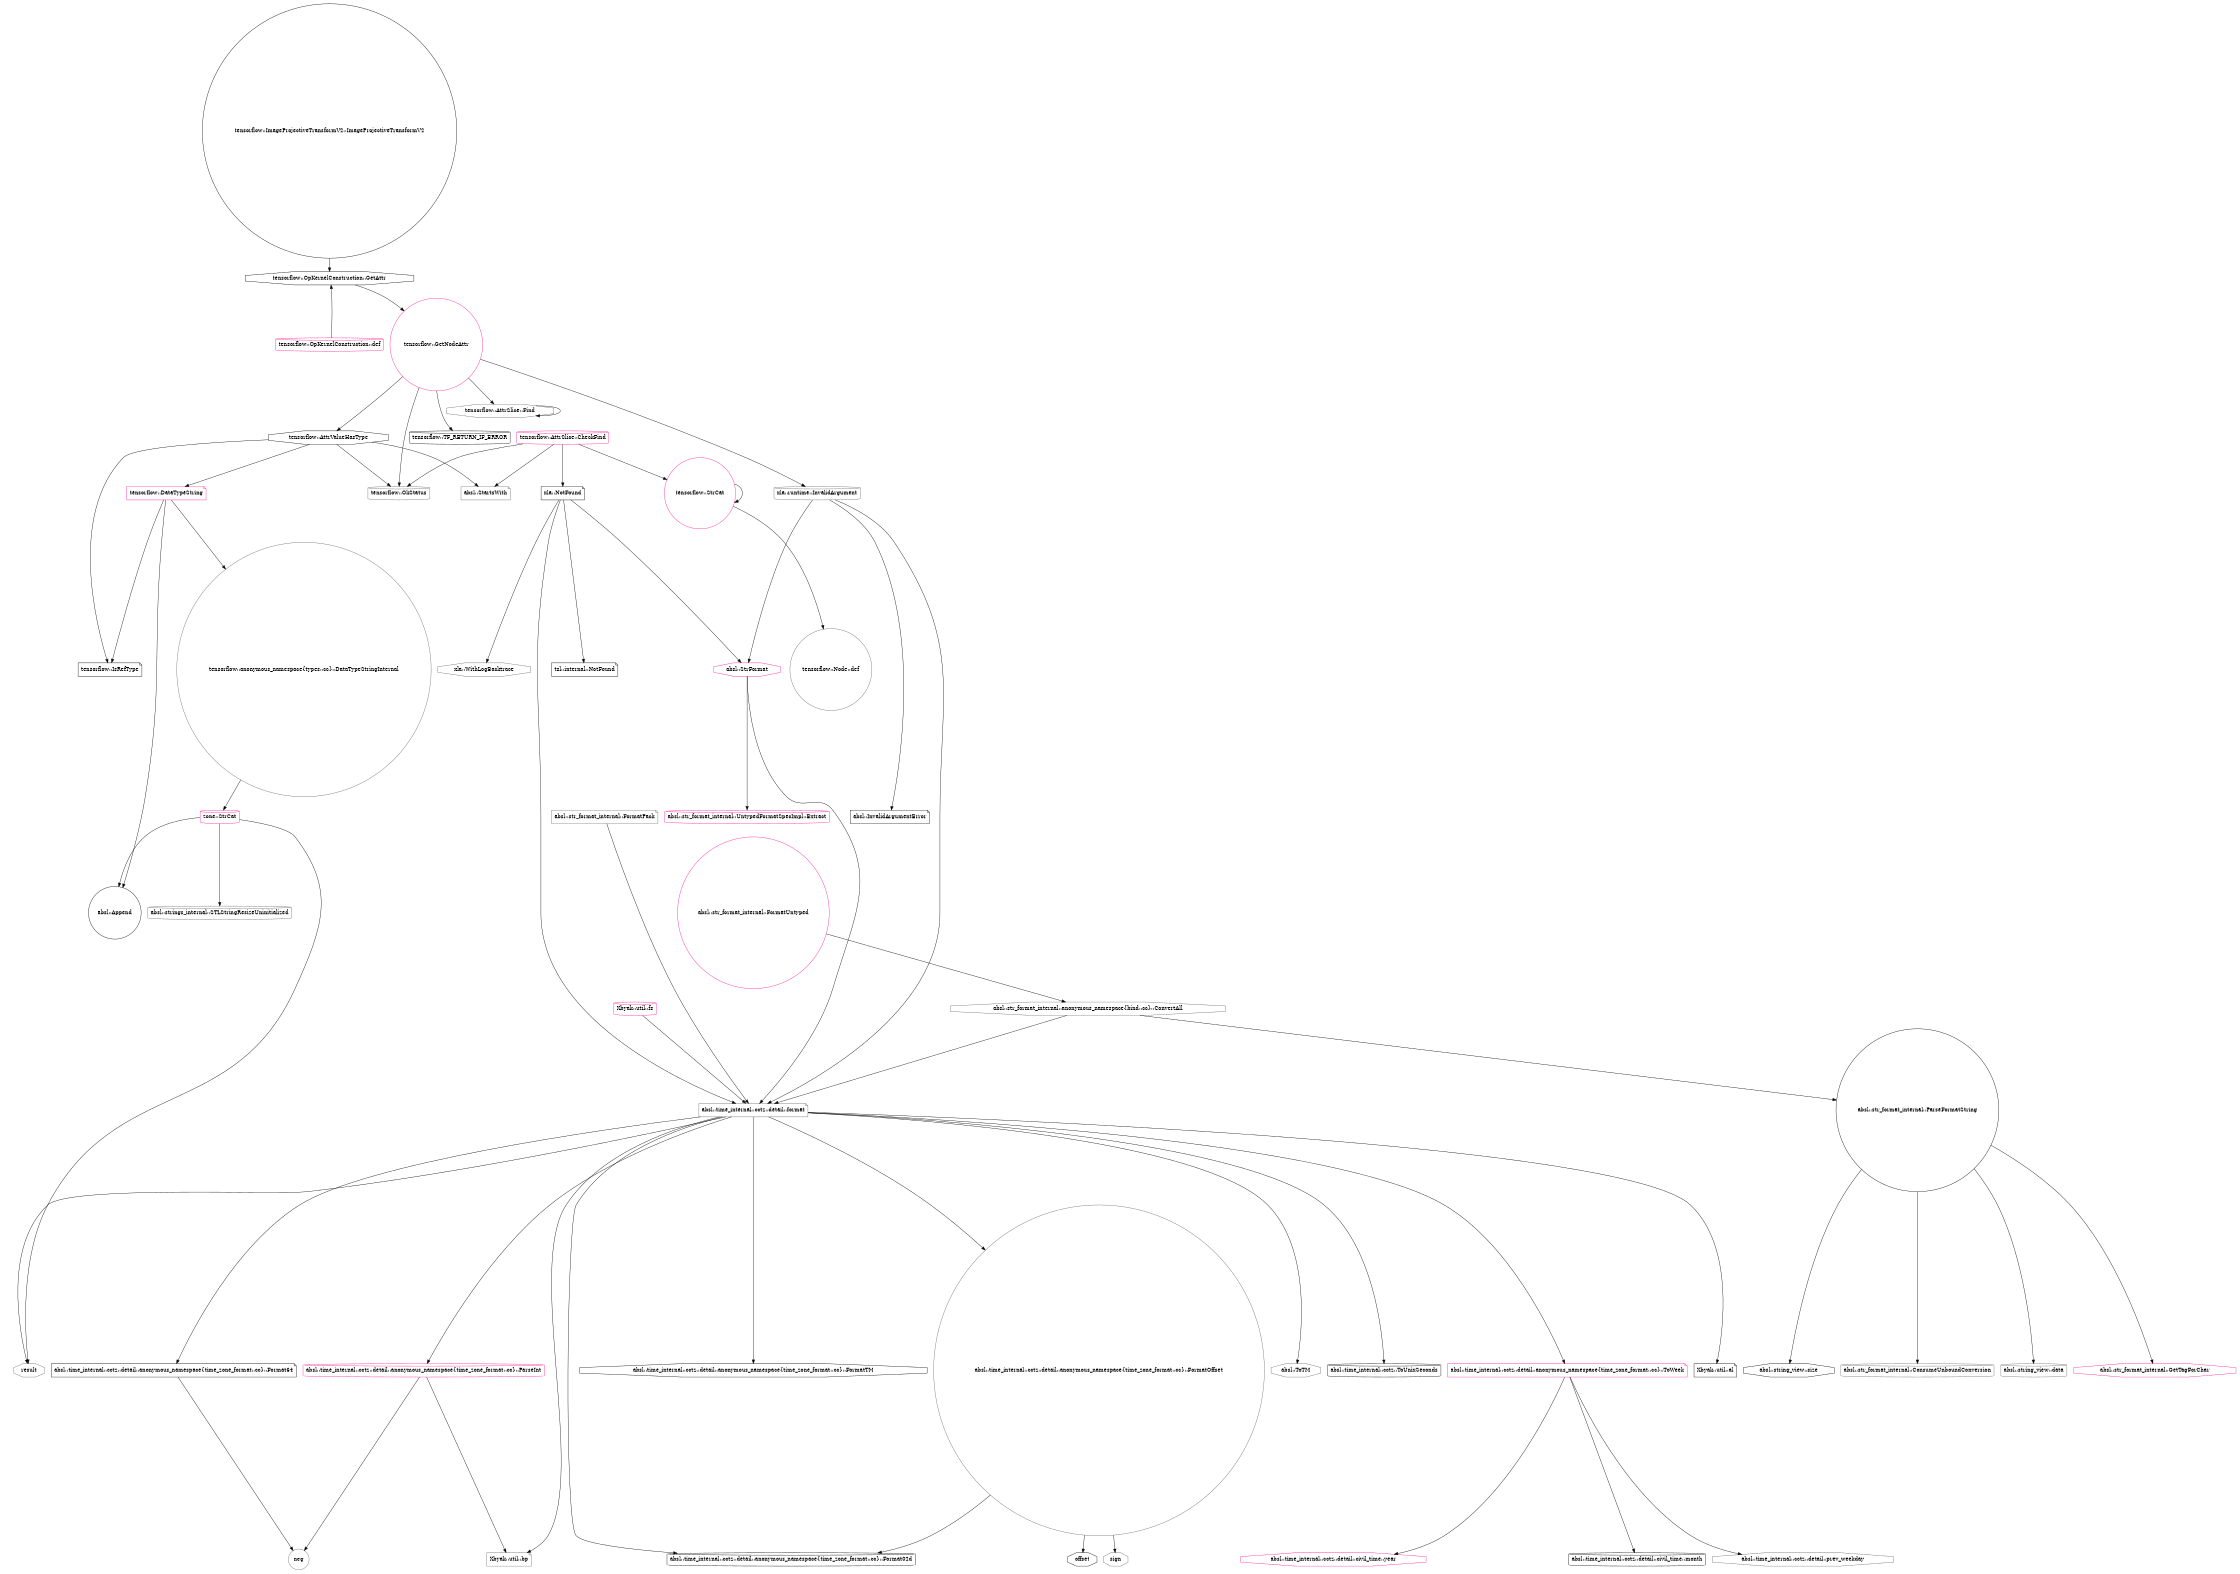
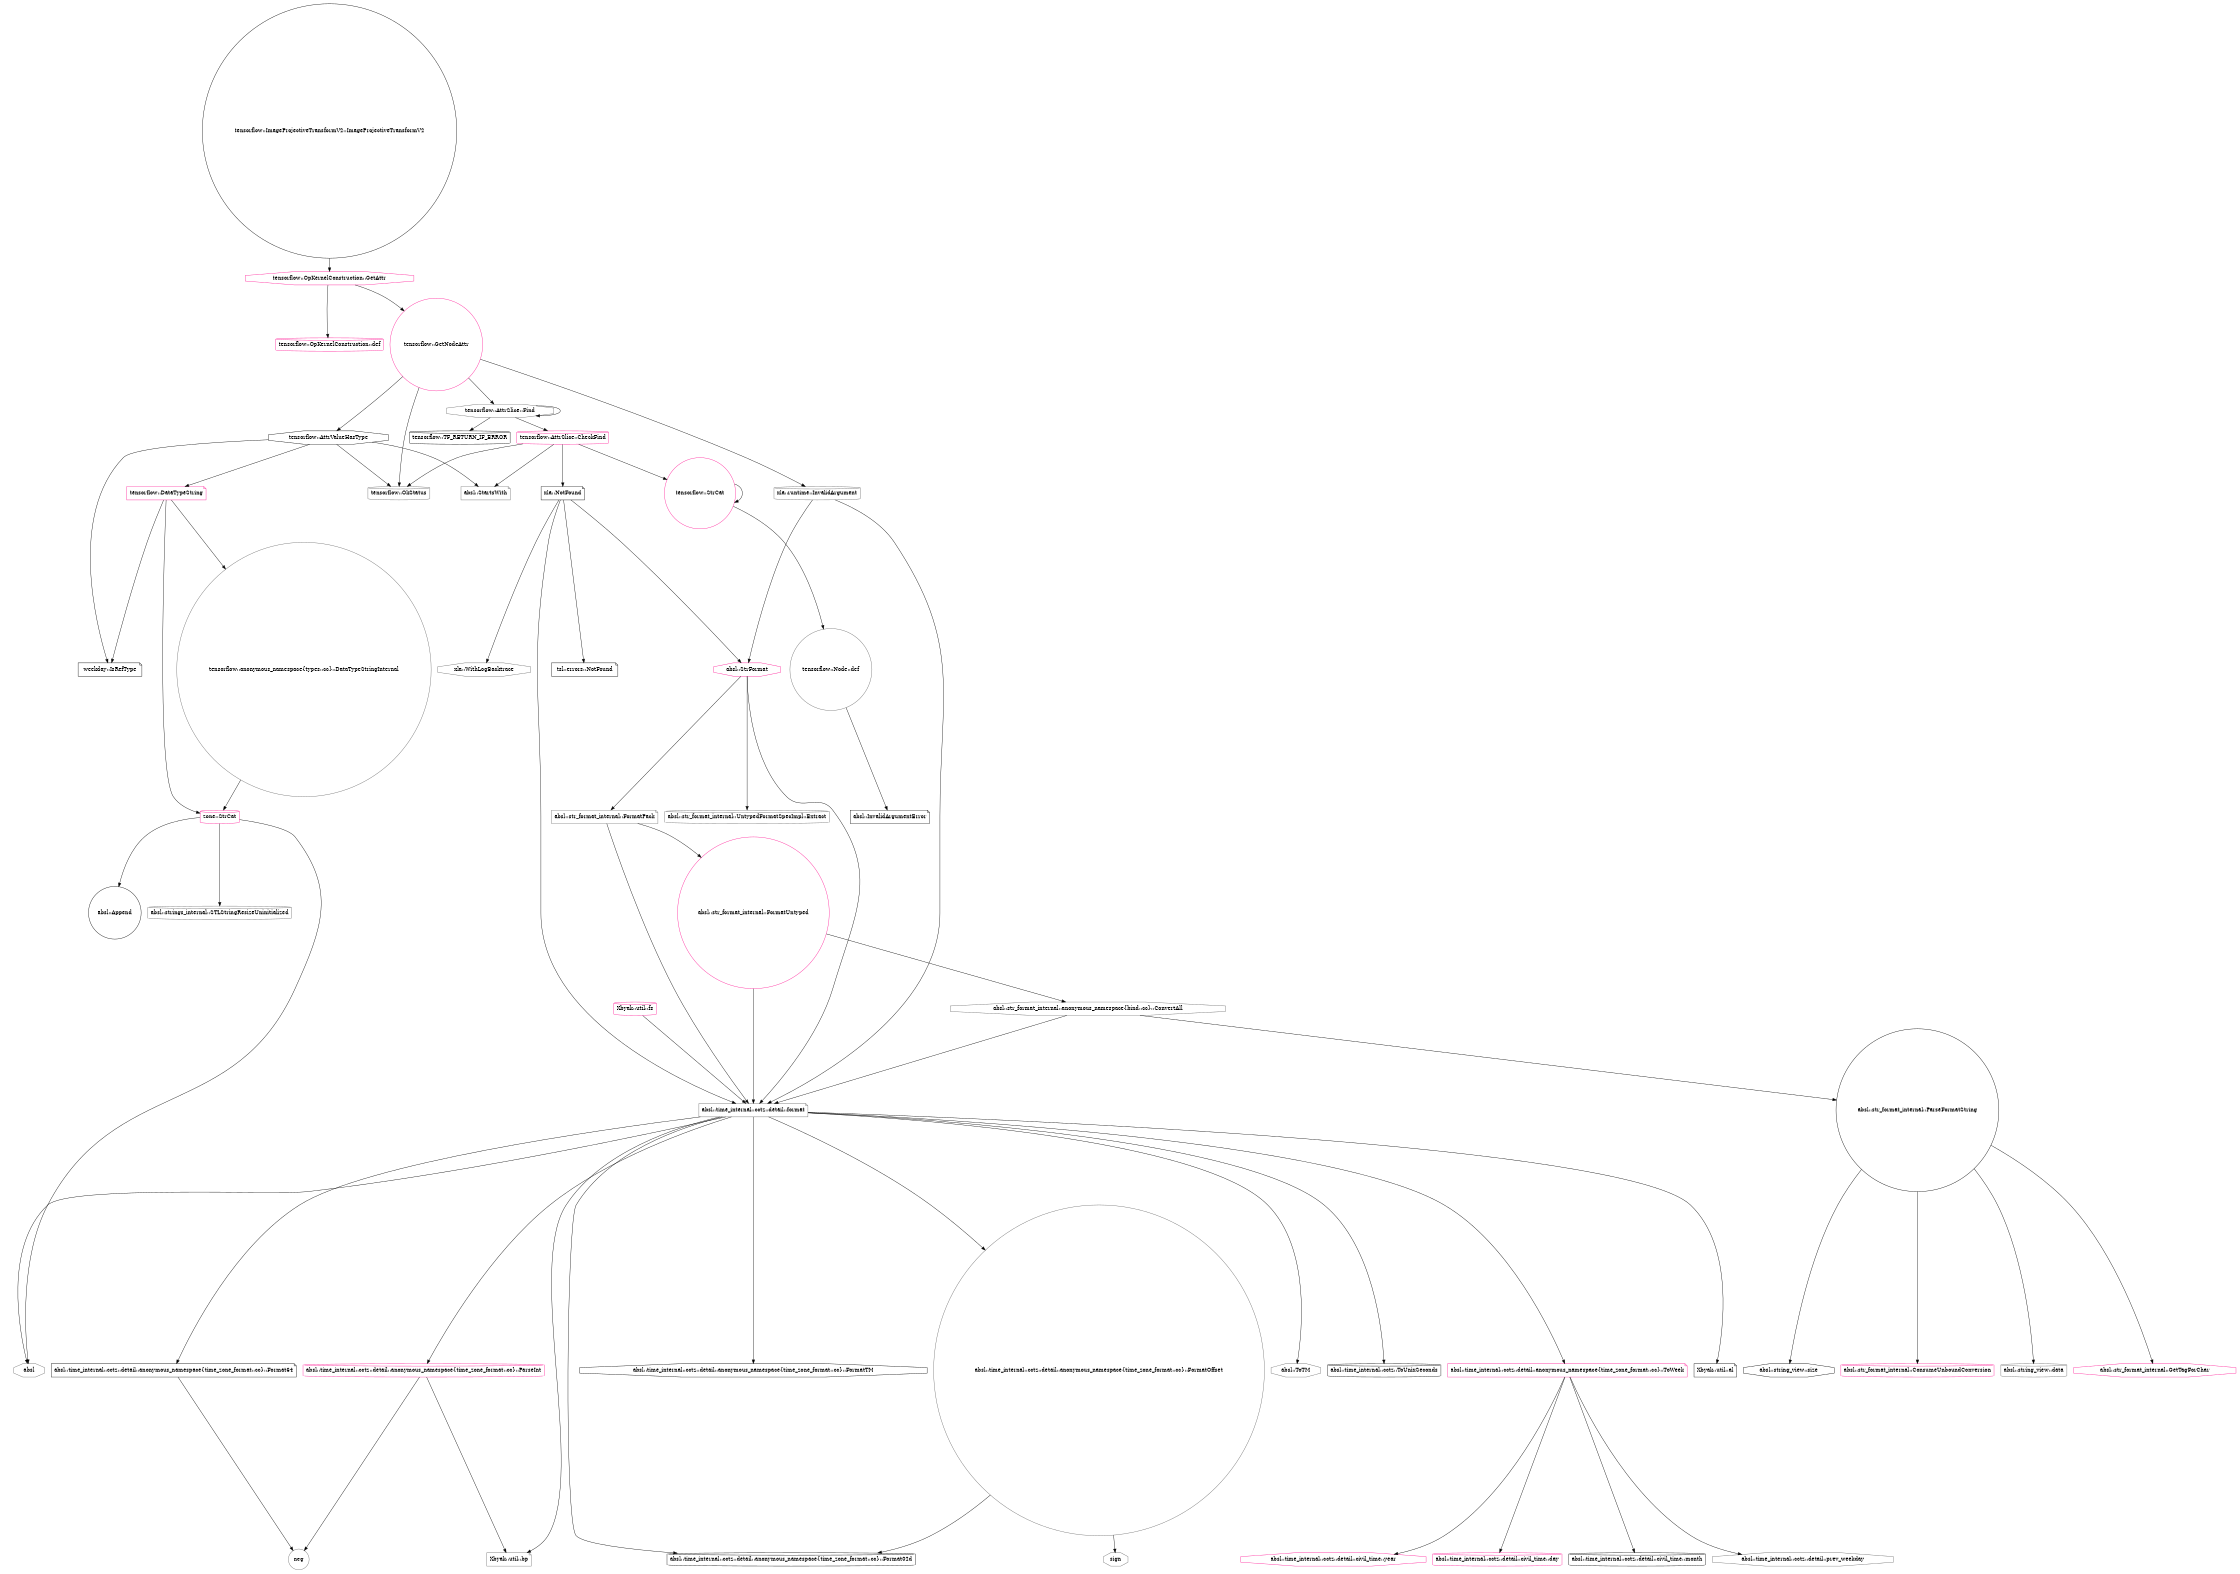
node "tensorflow::OpKernelConstruction::GetAttr": color black -> deeppink
edge "tensorflow::OpKernelConstruction::def" -> "tensorflow::OpKernelConstruction::GetAttr": reversed
edge "tensorflow::GetNodeAttr" -> "tensorflow::TF_RETURN_IF_ERROR": now "tensorflow::AttrSlice::Find" -> "tensorflow::TF_RETURN_IF_ERROR"
edge "tensorflow::AttrSlice::Find" -> "tensorflow::AttrSlice::CheckFind": added
edge "xla::runtime::InvalidArgument" -> "absl::InvalidArgumentError": now "tensorflow::Node::def" -> "absl::InvalidArgumentError"
node "tensorflow::IsRefType": label "tensorflow::IsRefType" -> "weekday::IsRefType"
node "tsl::internal::NotFound": label "tsl::internal::NotFound" -> "tsl::errors::NotFound"
edge "tensorflow::DataTypeString" -> "absl::Append": now "tensorflow::DataTypeString" -> "zone::StrCat"
edge "absl::StrFormat" -> "absl::str_format_internal::FormatPack": added
node "absl::str_format_internal::UntypedFormatSpecImpl::Extract": color deeppink -> gray40
edge "absl::str_format_internal::FormatPack" -> "absl::str_format_internal::FormatUntyped": added
edge "absl::str_format_internal::FormatUntyped" -> "absl::time_internal::cctz::detail::format": added
node "result": label "result" -> "absl"
node "absl::str_format_internal::ConsumeUnboundConversion": color gray40 -> deeppink
node "offset": removed
node "absl::time_internal::cctz::detail::civil_time::day": added
